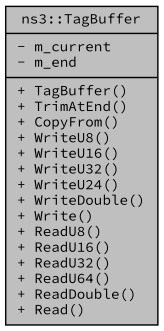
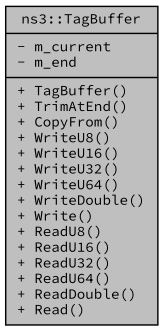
node "ns3::TagBuffer": text "+ WriteU24()" -> "+ WriteU64()"
